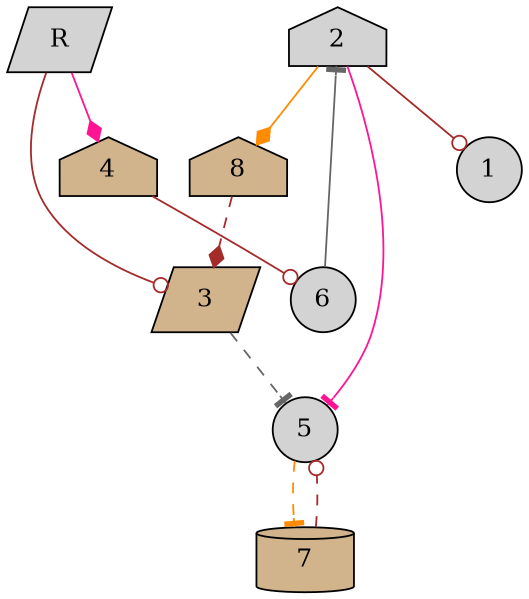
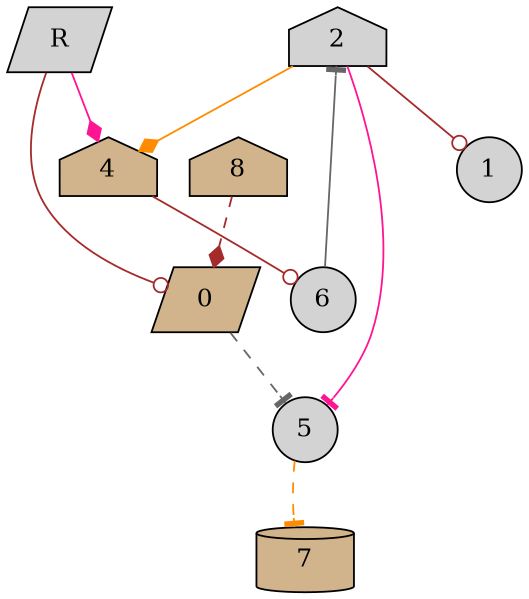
edge "2" -> "8": now "2" -> "4"
node "3": label "3" -> "0"
edge "7" -> "5": removed
